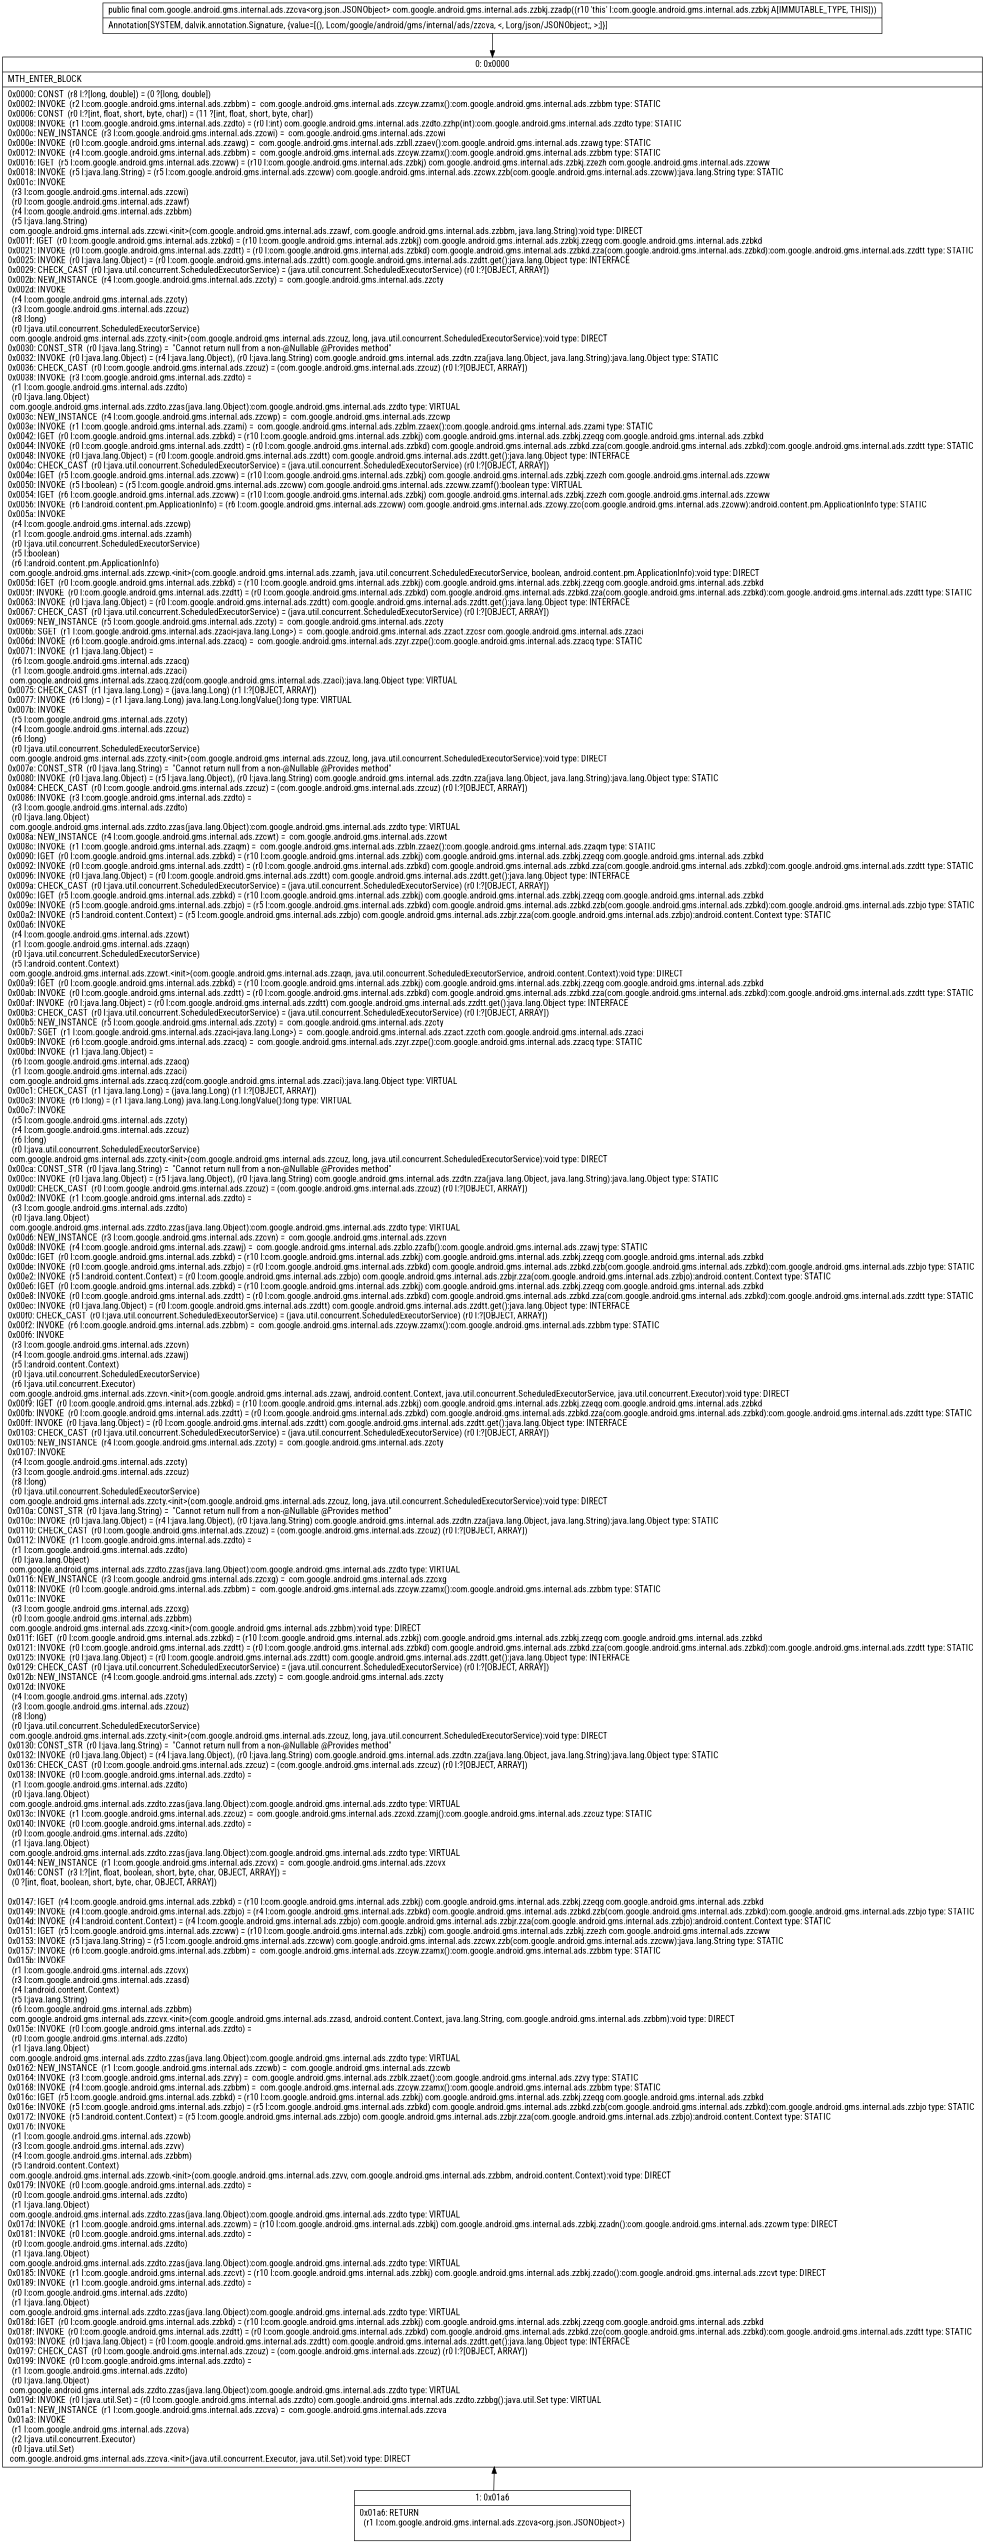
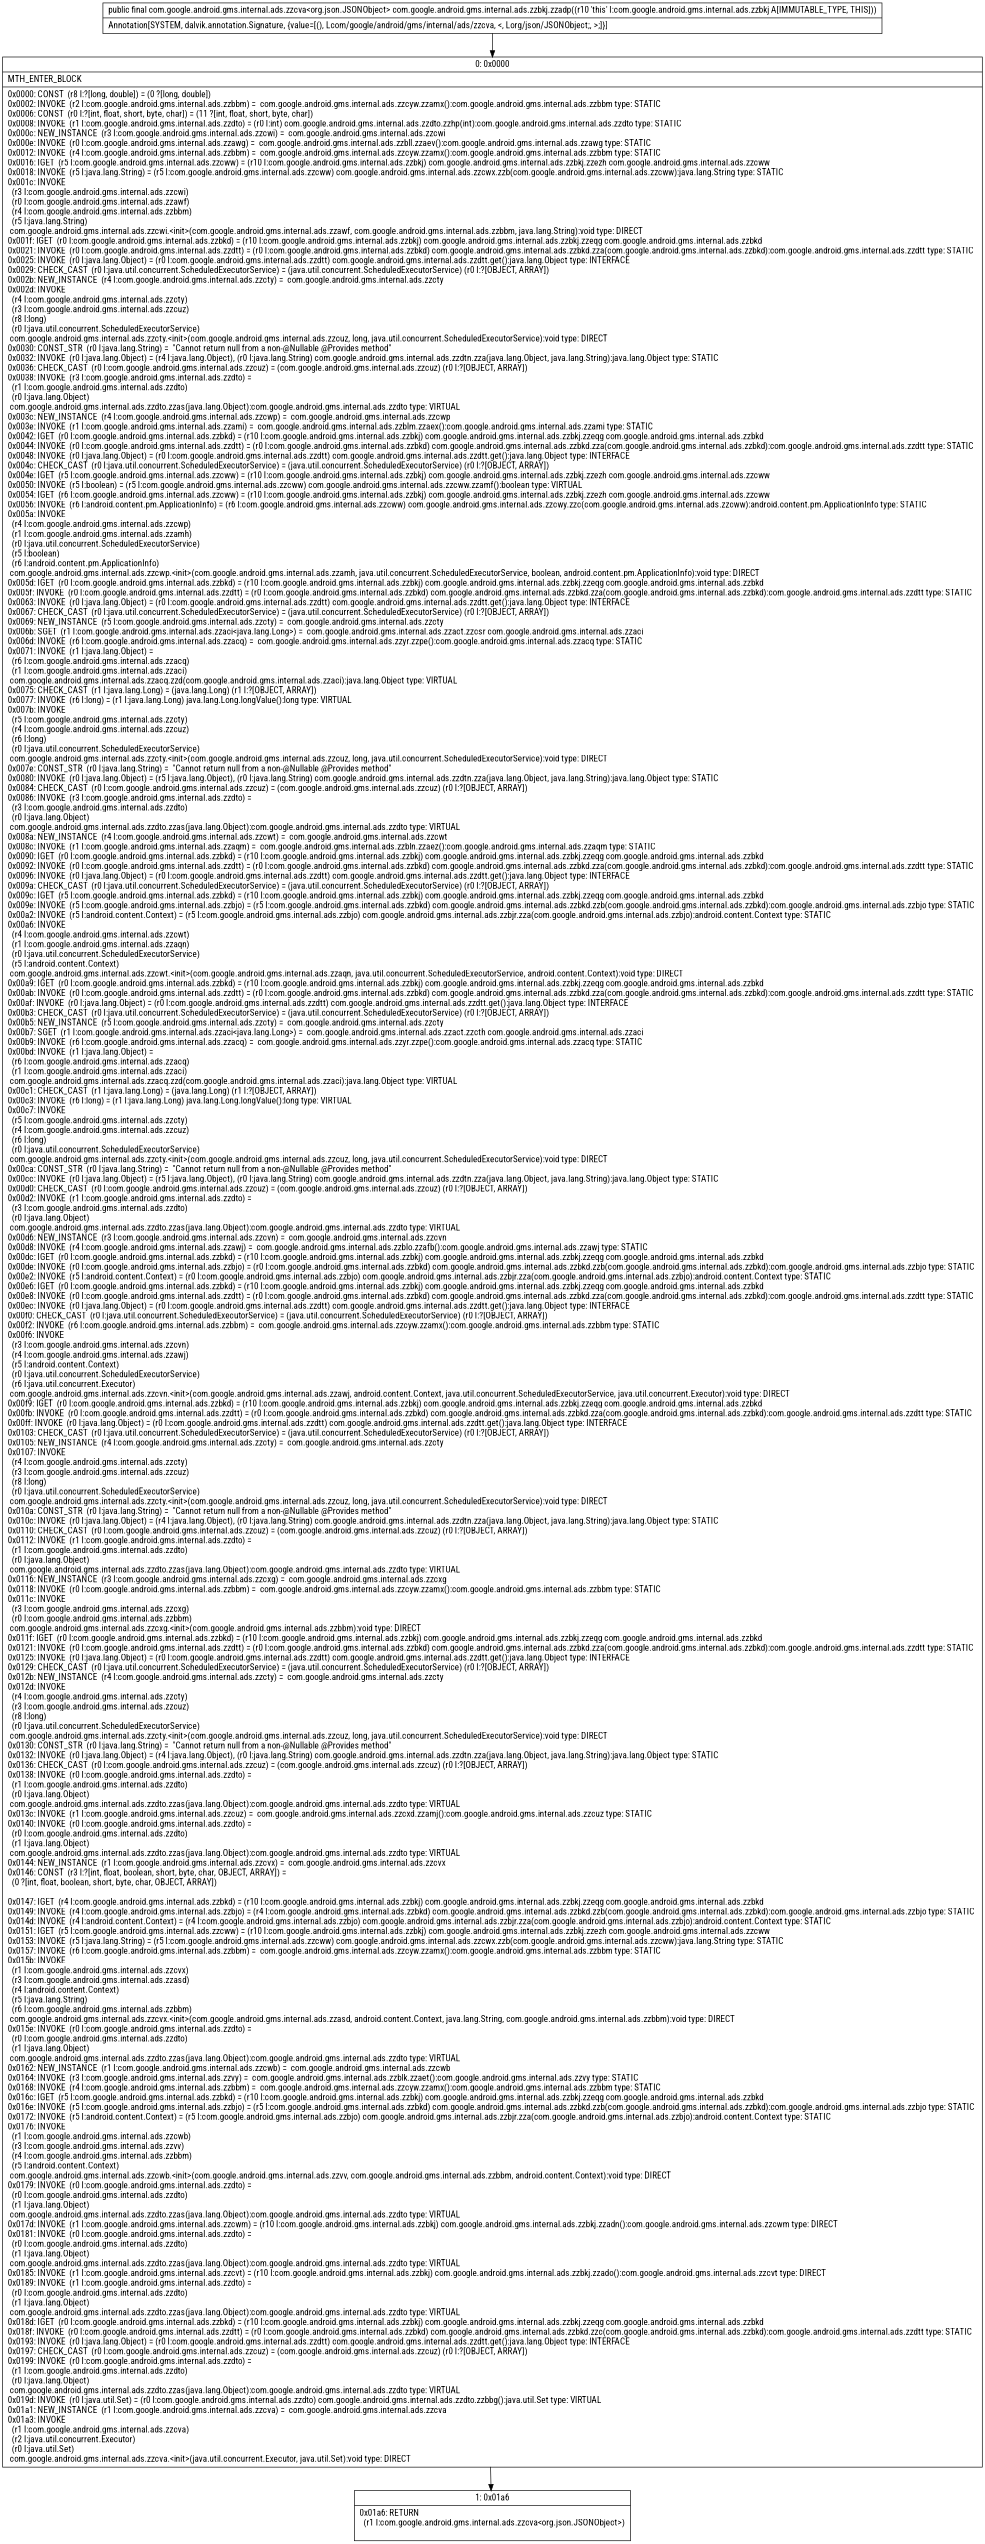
edge "1: 0x01a6" -> "0: 0x0000": reversed
